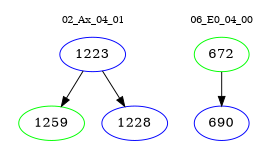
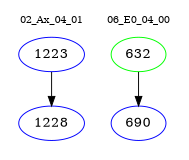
node "672": label "672" -> "632"
node "1259": removed
